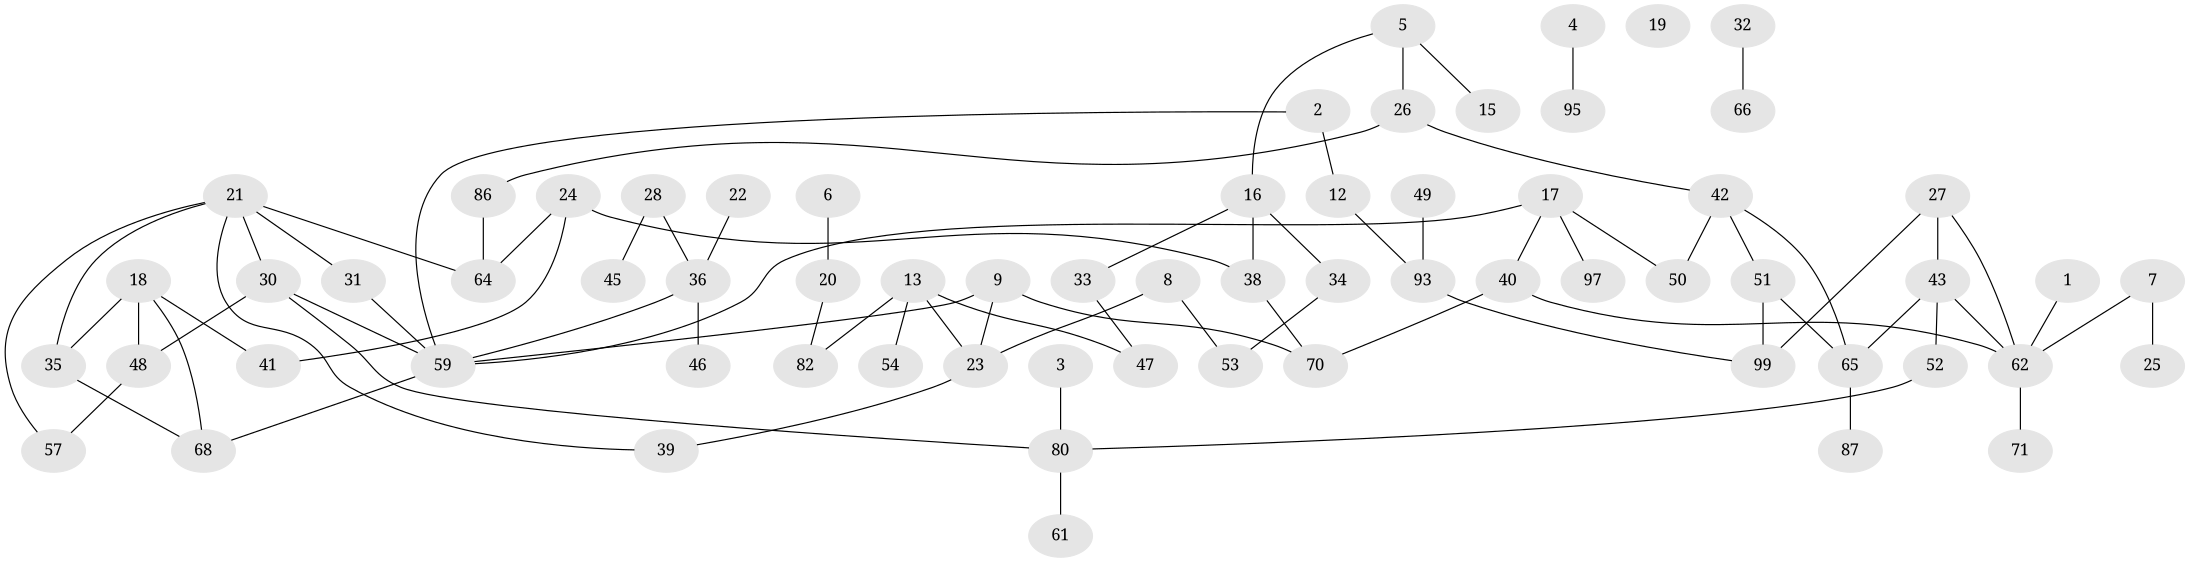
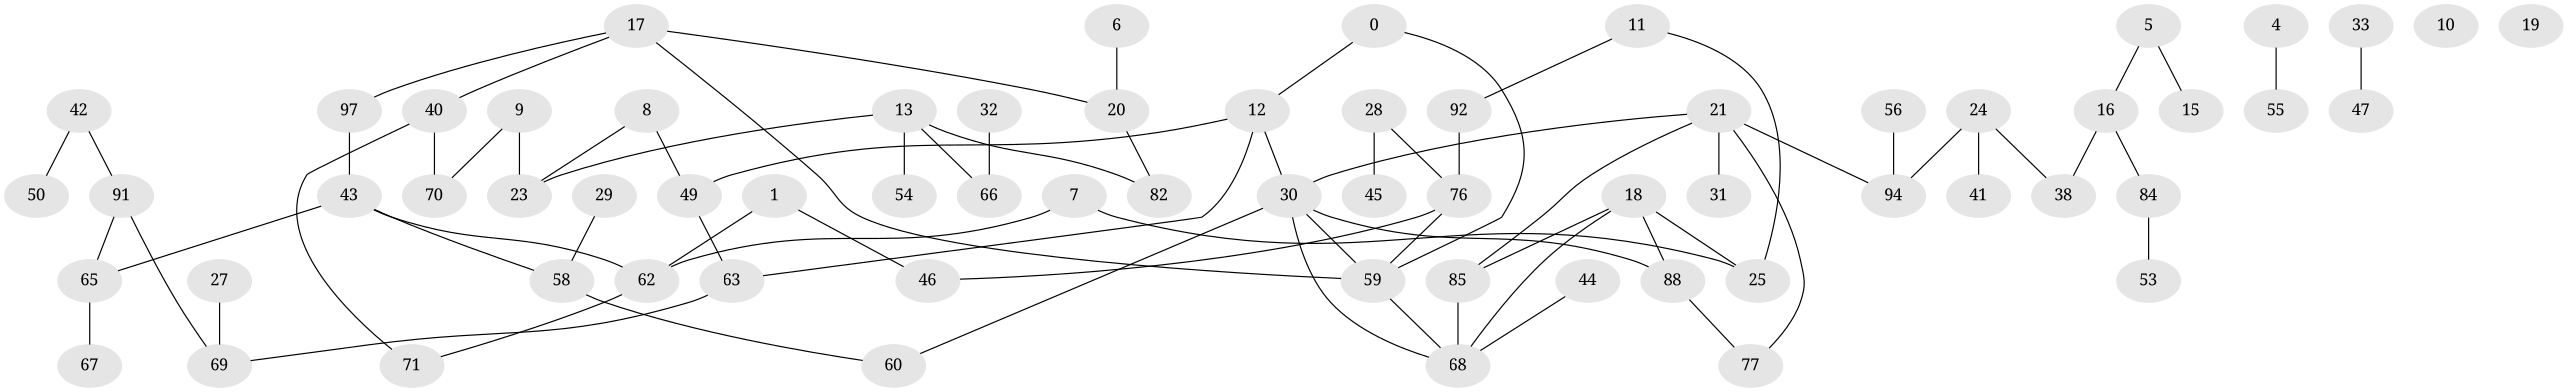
node "11": added
node "10": added
node "2": label "2" -> "0"
node "26": removed
node "95": label "95" -> "55"
edge "12" -- "49": added
edge "12" -- "30": added
node "86": label "86" -> "56"
node "29": added
node "22": label "22" -> "92"
edge "1" -- "46": added
edge "16" -- "33": removed
edge "17" -- "50": now "17" -- "20"
edge "27" -- "43": now "97" -- "43"
edge "42" -- "65": removed
edge "27" -- "62": removed
node "64": label "64" -> "94"
node "36": label "36" -> "76"
node "34": label "34" -> "84"
node "93": label "93" -> "63"
node "44": added
node "51": label "51" -> "91"
edge "30" -- "68": added
edge "18" -- "41": now "18" -- "25"
edge "38" -- "70": removed
edge "8" -- "53": now "8" -- "49"
edge "31" -- "59": removed
edge "13" -- "47": now "13" -- "66"
edge "40" -- "62": now "40" -- "71"
edge "9" -- "59": removed
node "35": label "35" -> "85"
node "48": label "48" -> "88"
node "3": removed
node "99": label "99" -> "69"
node "52": label "52" -> "58"
node "57": label "57" -> "77"
node "39": removed
node "80": label "80" -> "60"
node "87": label "87" -> "67"
node "61": removed
